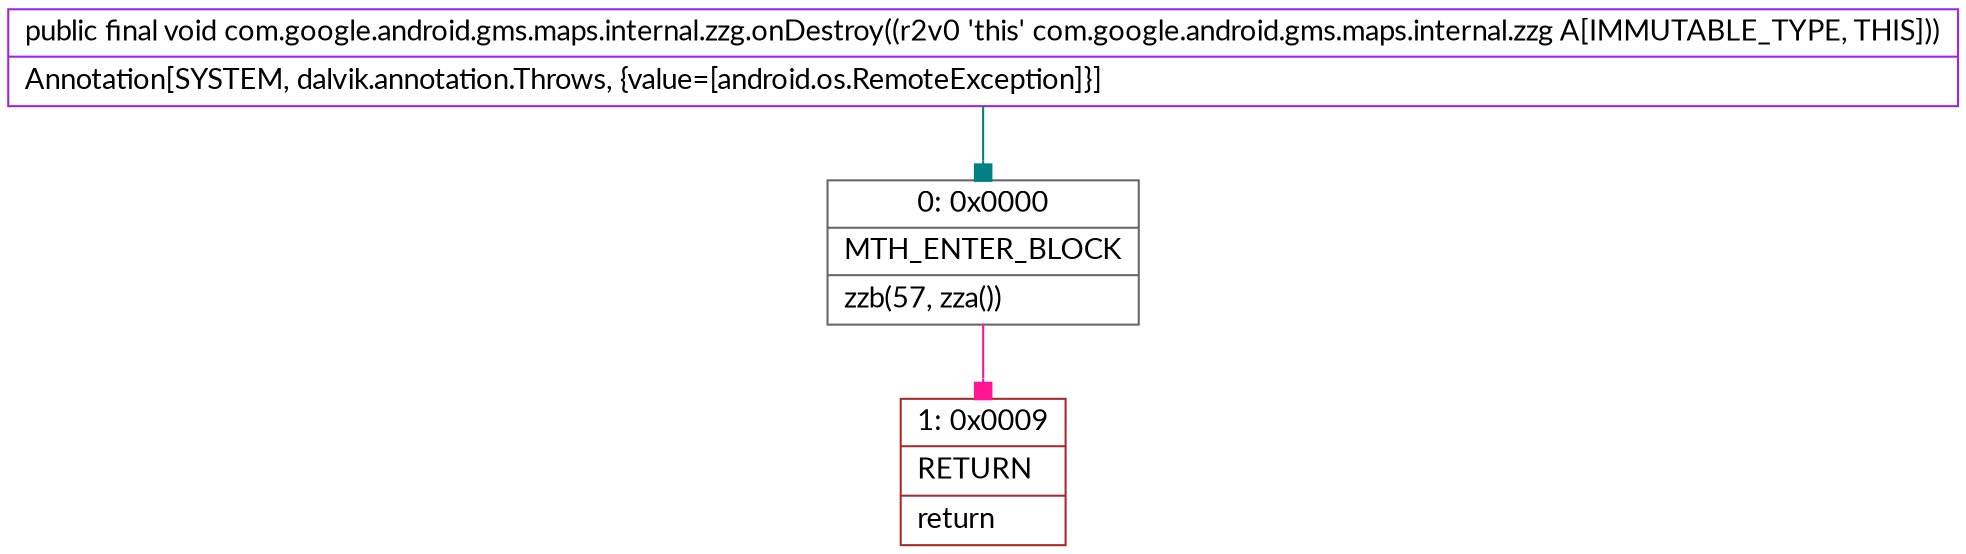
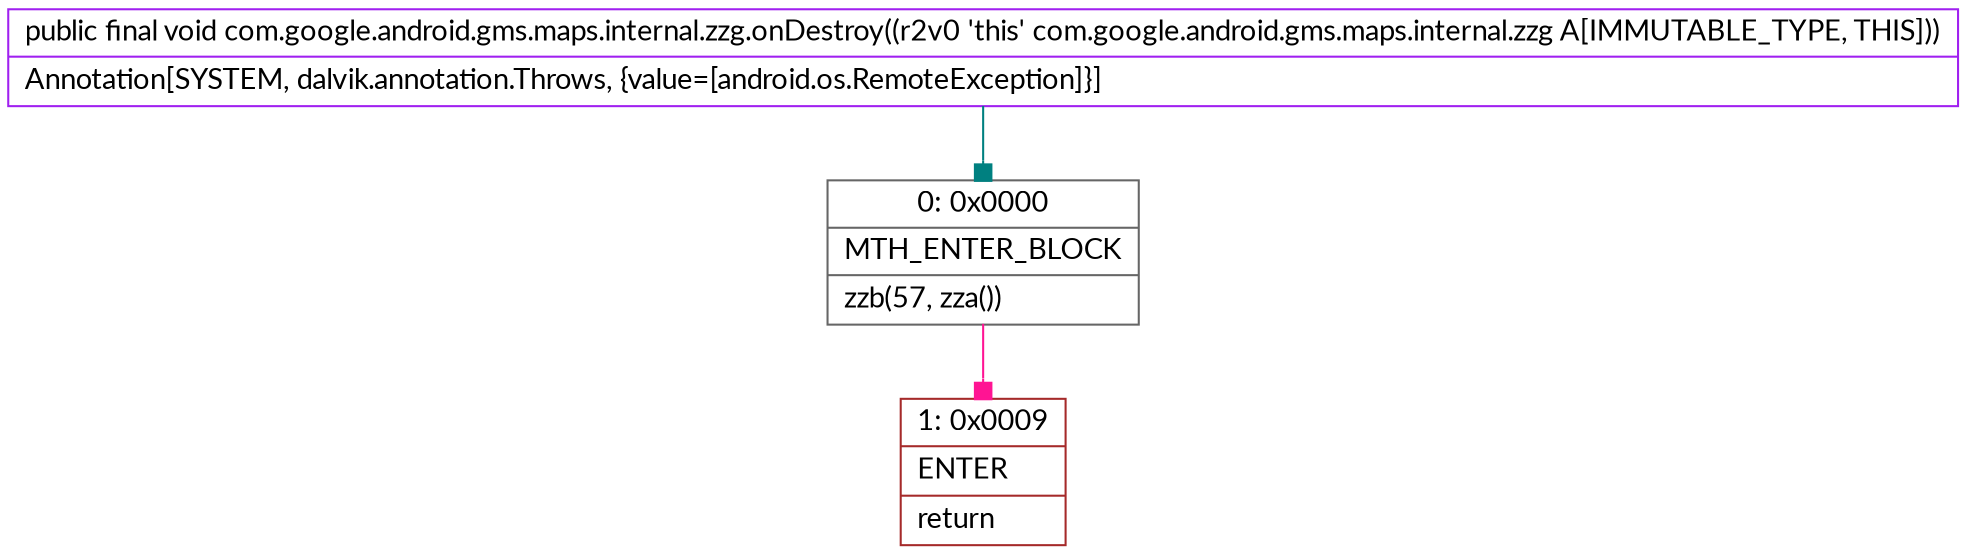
node "1: 0x0009": text "RETURN" -> "ENTER"
